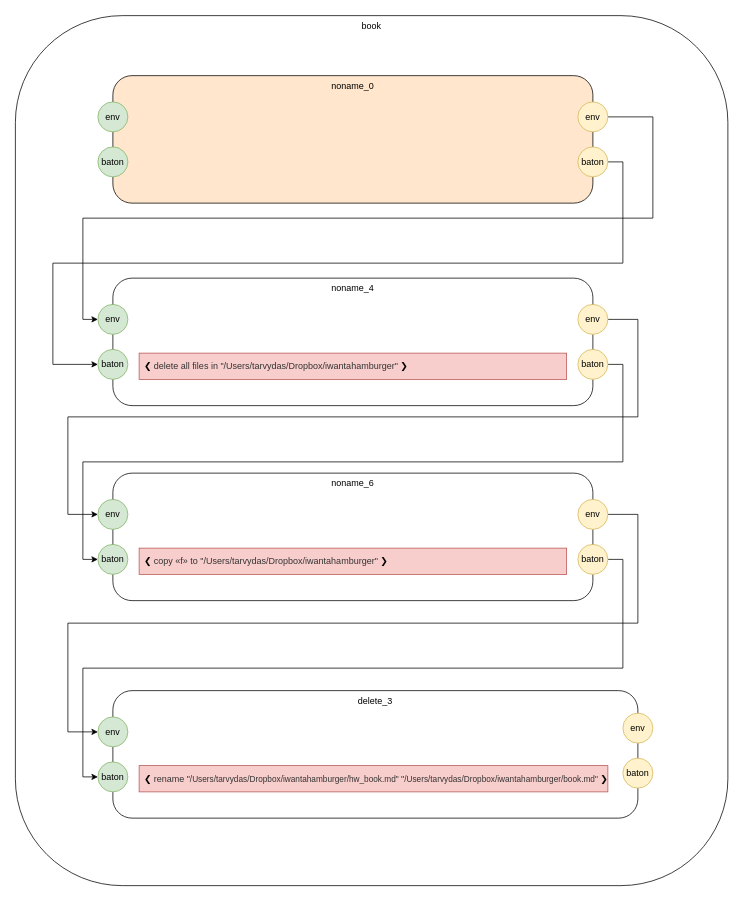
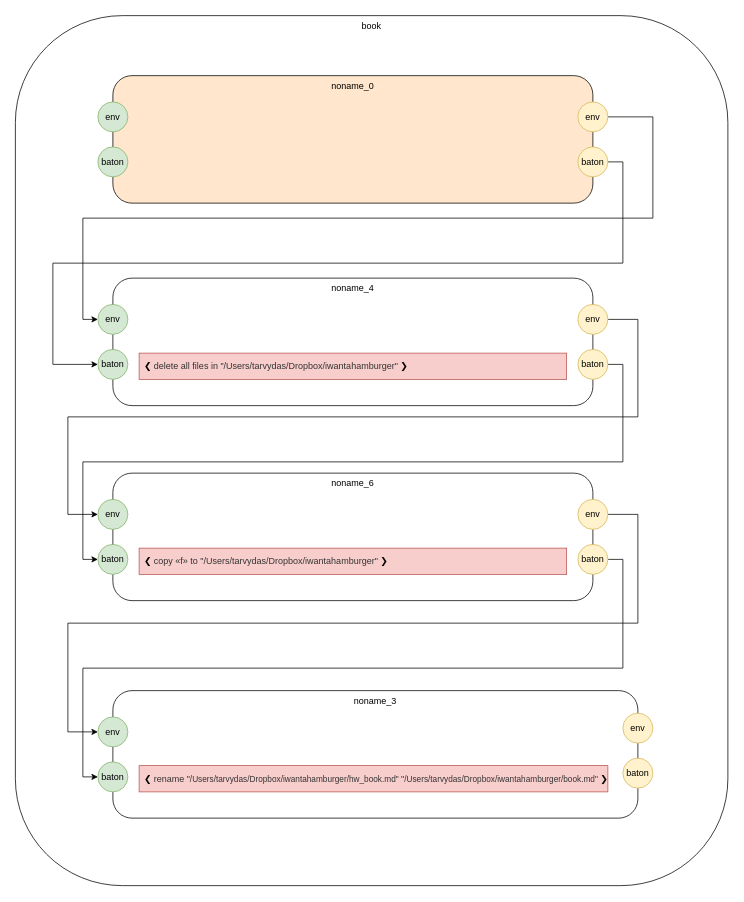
node "delete_3": label "delete_3" -> "noname_3"
